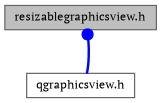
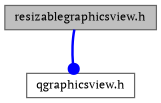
edge "qgraphicsview.h" -> "resizablegraphicsview.h": reversed
